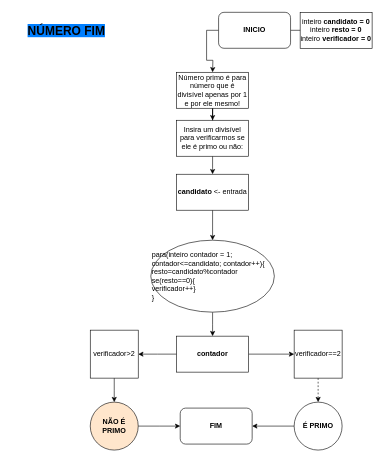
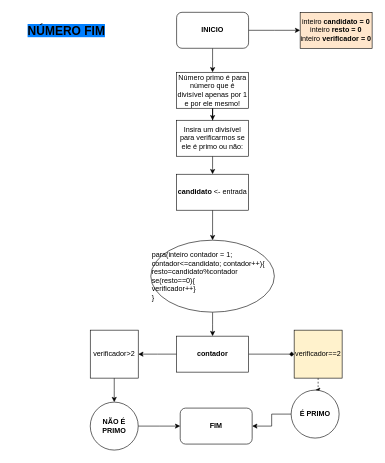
node "INICIO": moved (255, 30) -> (213, 30)
node "inteiro candidato = 0 inteiro resto = 0 inteiro verificador = 0": fillcolor #ffffff -> #ffe6cc
edge "contador" -> "verificador==2": arrowhead classic -> diamond
node "verificador==2": fillcolor #ffffff -> #fff2cc
node "NÃO É PRIMO": fillcolor #ffe6cc -> #ffffff
node "É PRIMO": moved (318, 426) -> (315, 414)
